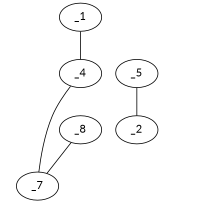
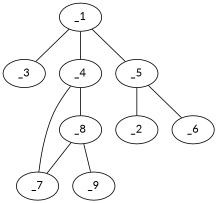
edge "_1" -- "_5": added
node "_3": added
edge "_4" -- "_8": added
node "_6": added
node "_9": added
